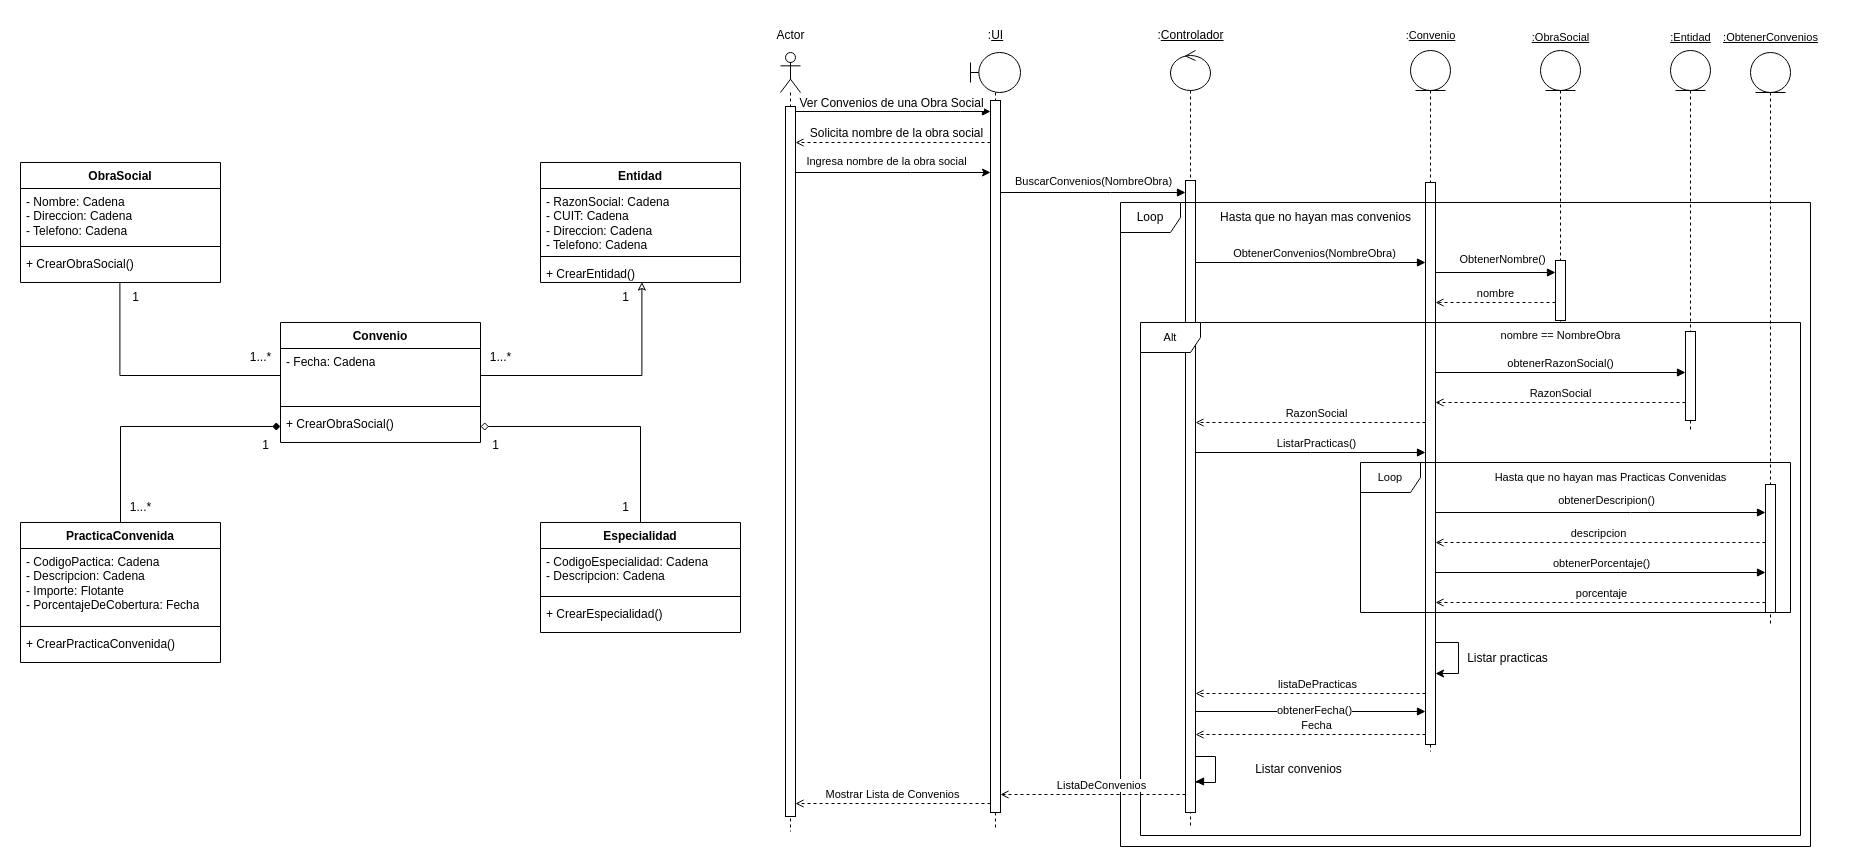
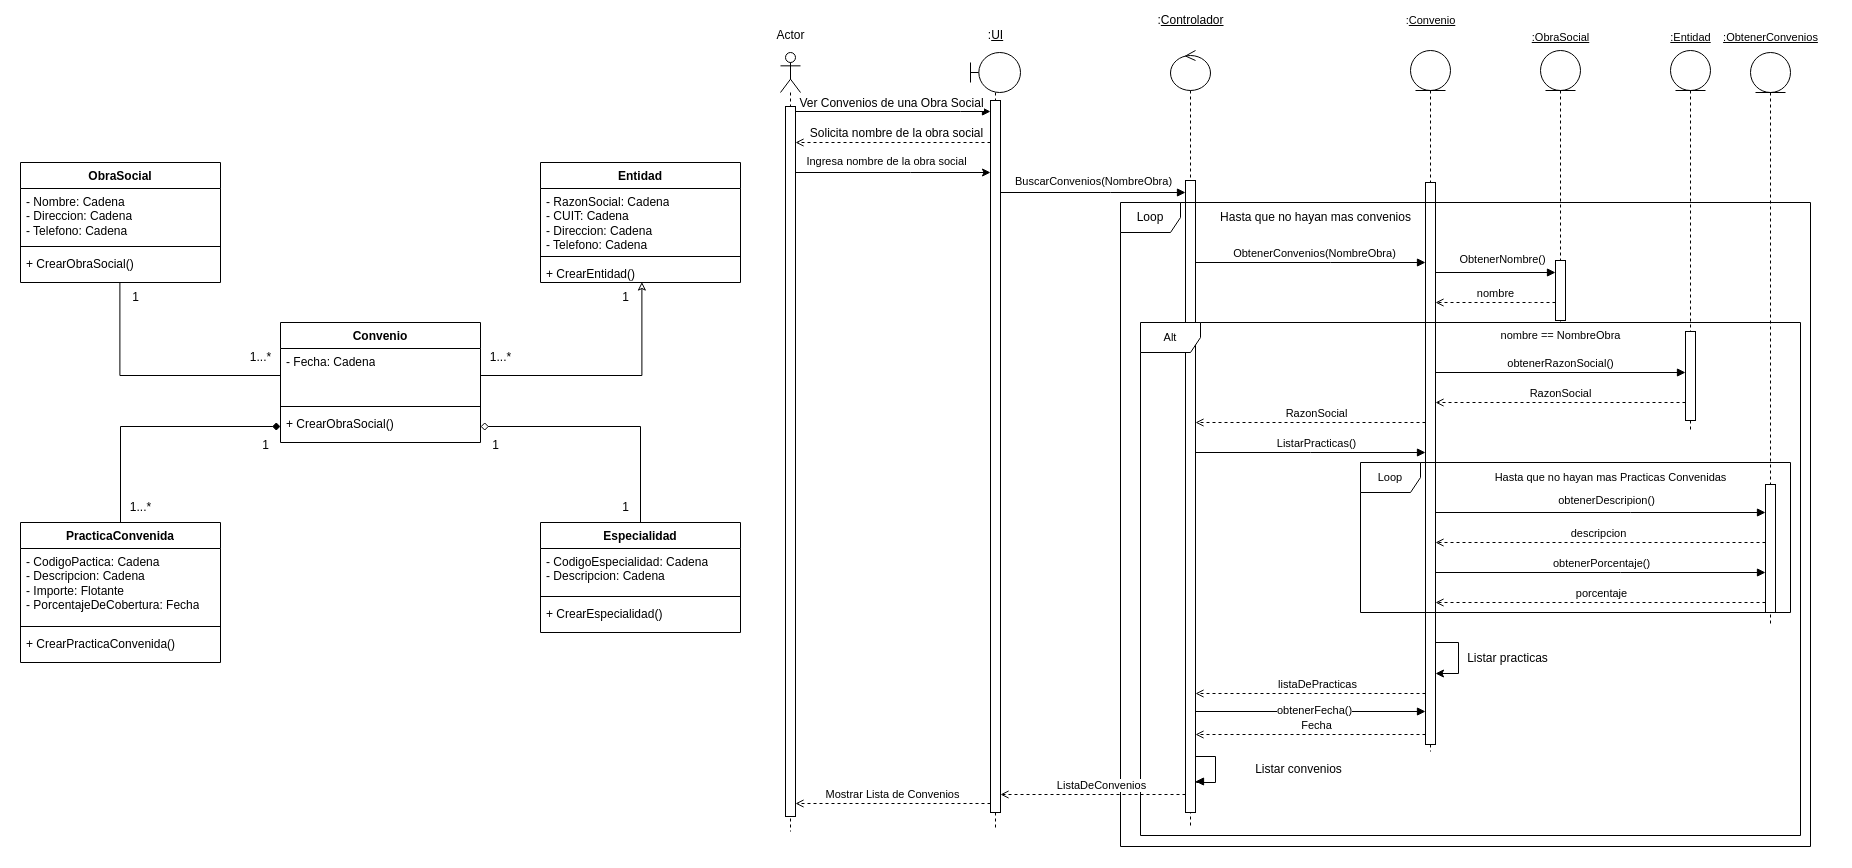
node ":Controlador": moved (1191, 36) -> (1191, 21)
node ":Convenio": moved (1431, 36) -> (1431, 21)
